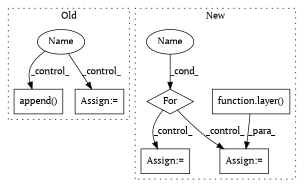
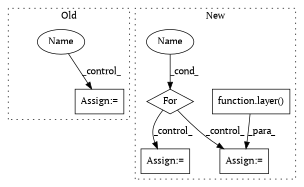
node "append()": removed
